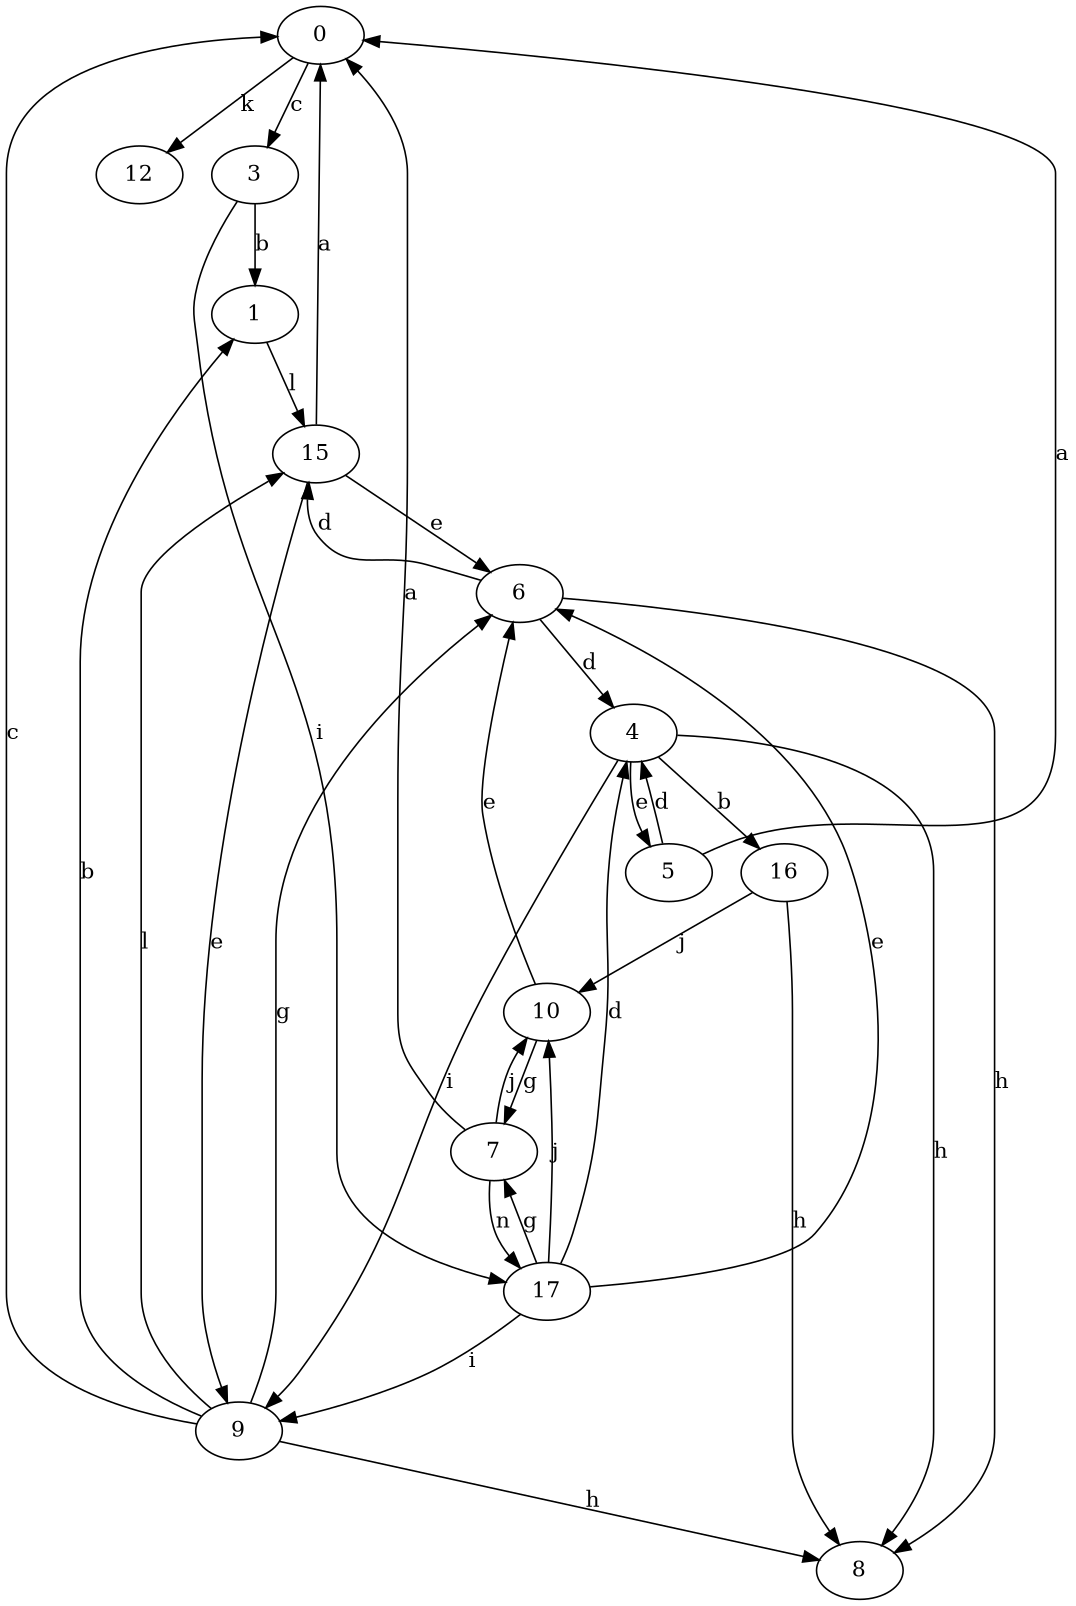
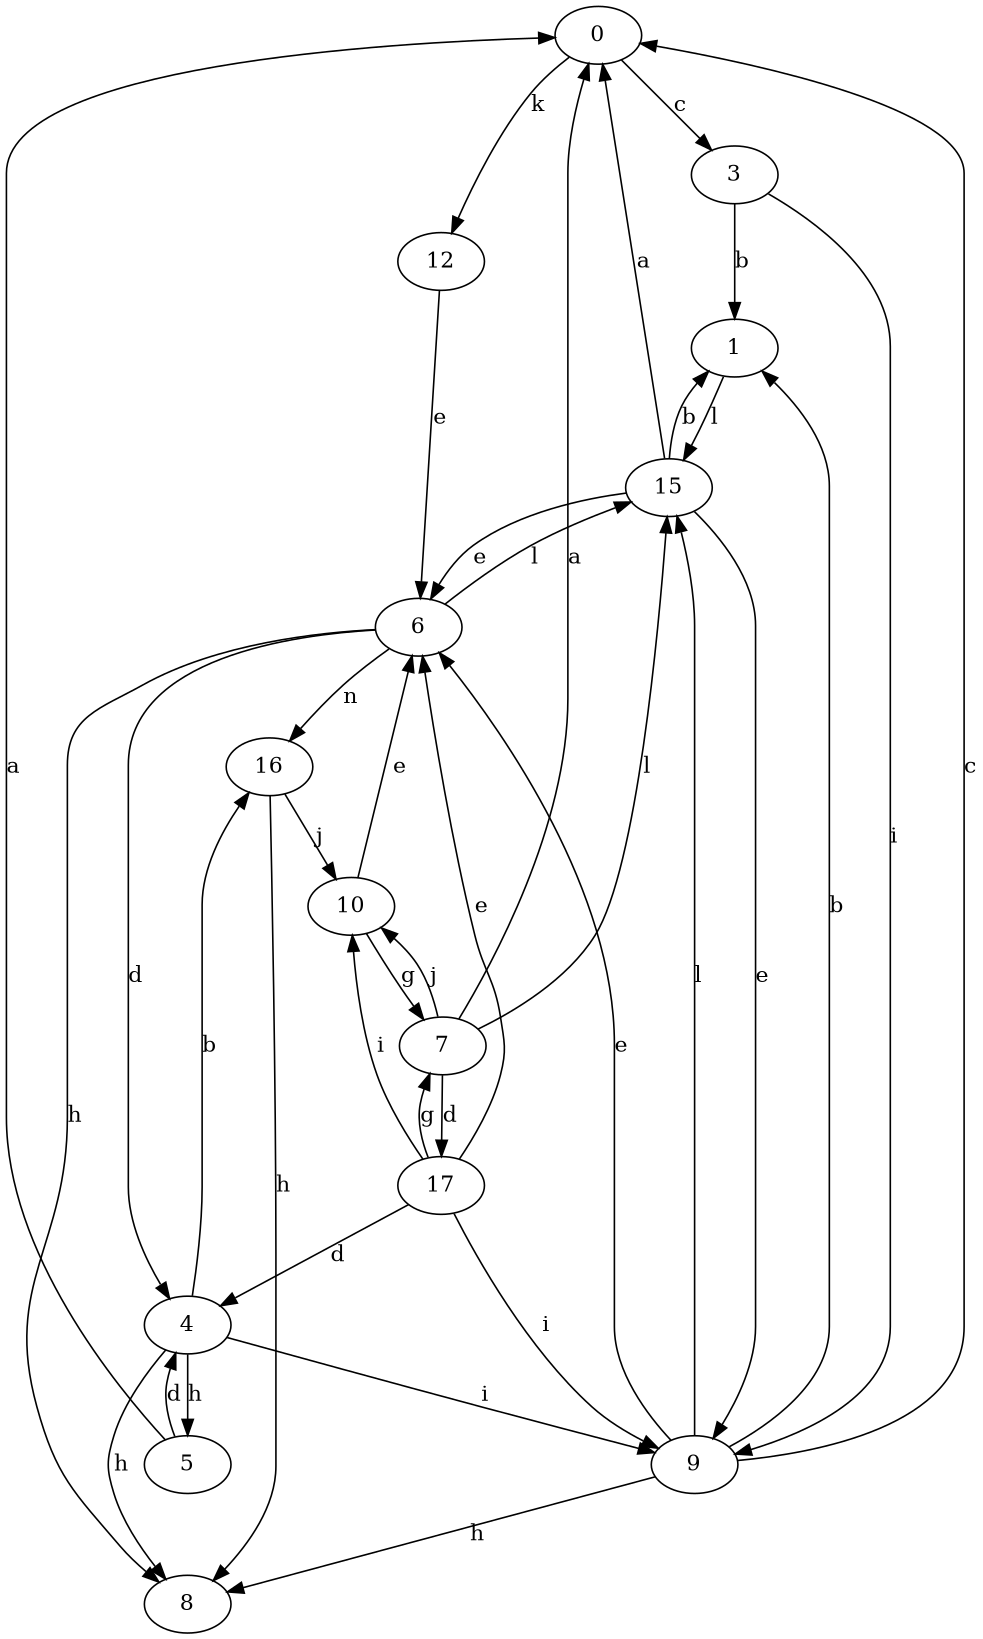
edge "15" -> "1": added, label "b"
edge "12" -> "6": added, label "e"
edge "6" -> "15": label "d" -> "l"
edge "6" -> "16": added, label "n"
edge "3" -> "17": now "3" -> "9"
edge "4" -> "5": label "e" -> "h"
edge "7" -> "15": added, label "l"
edge "9" -> "6": label "g" -> "e"
edge "17" -> "10": label "j" -> "i"
edge "7" -> "17": label "n" -> "d"
